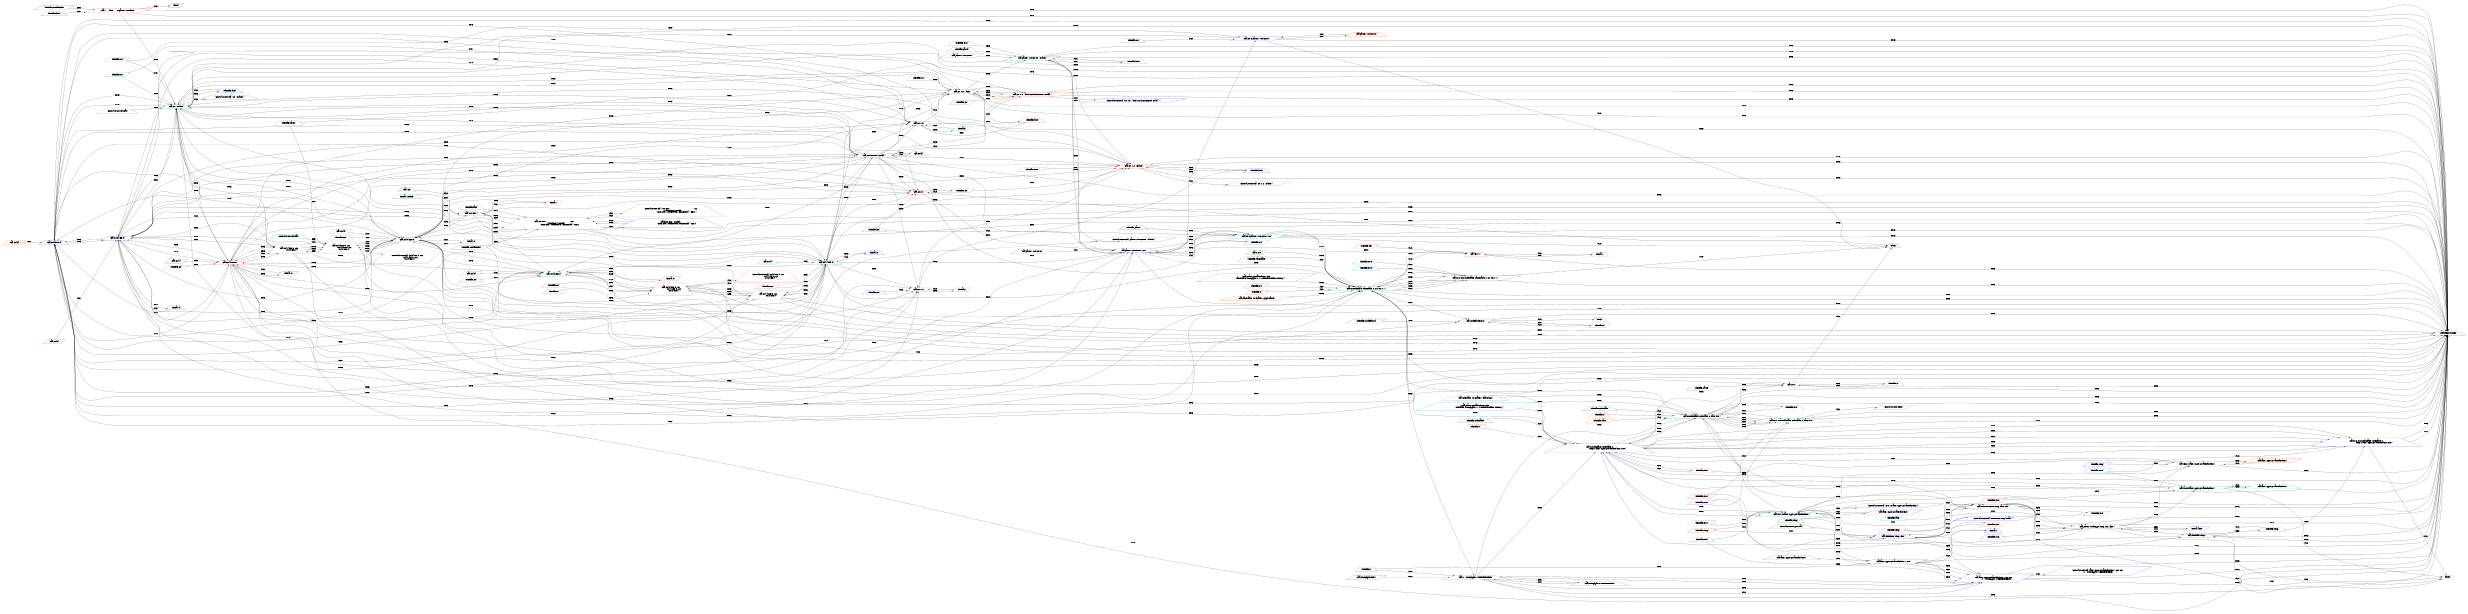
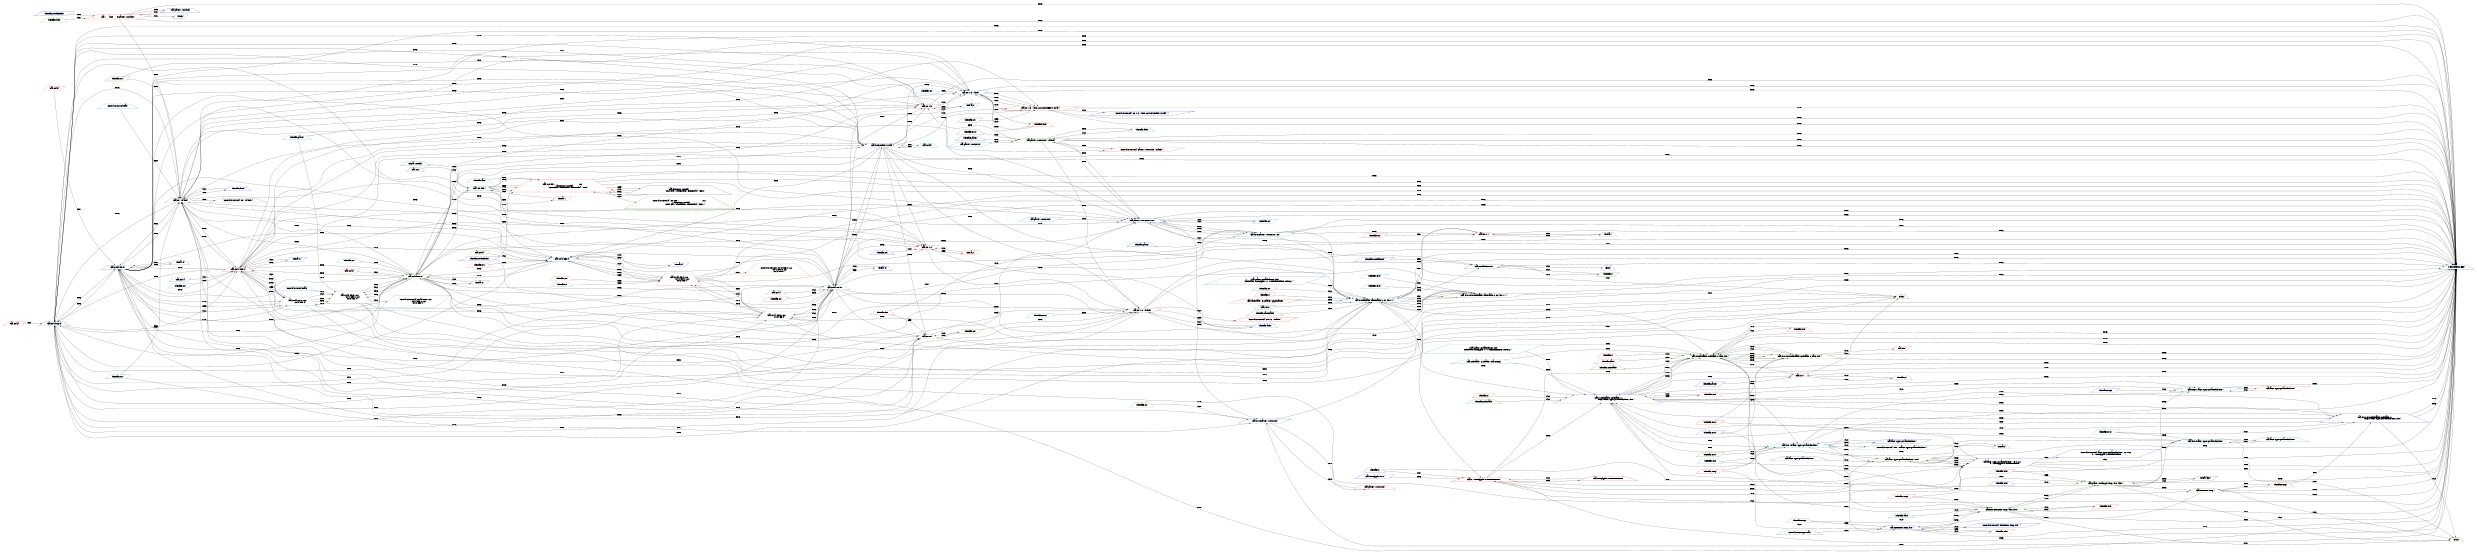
node "(Call,parser->root.limit)": added
edge "(Call,n++)" -> "(Call,T1_Add_Table( name_table, n, cur, len + 1 ))": removed, label "DDG:"
node "(ControlStructure,else)": label "(ControlStructure,else)" -> "(Fail,else)"
node "(ControlStructure,if ( FT_ALLOC( temp, break ) ))": label "(ControlStructure,if ( FT_ALLOC( temp, break ) ))" -> "(ControlStructure,if ( FT_ALLOC( temp, size ) ))"
